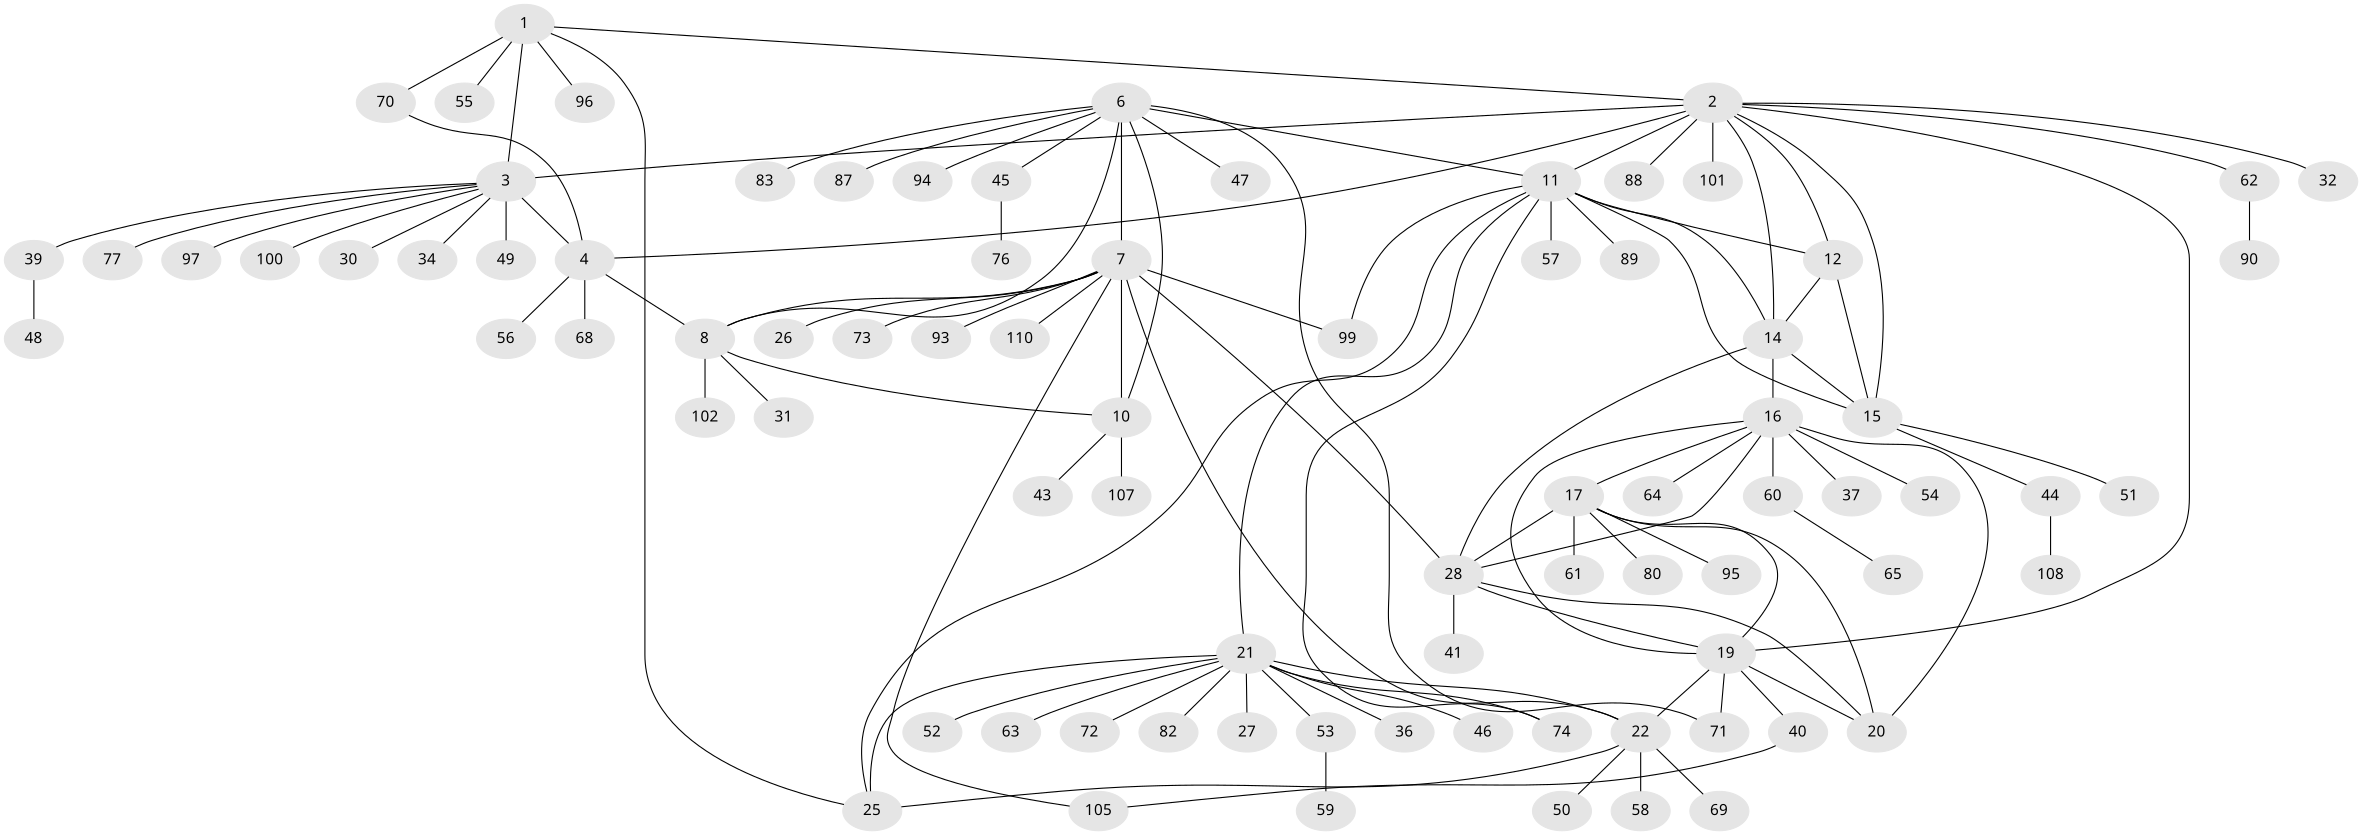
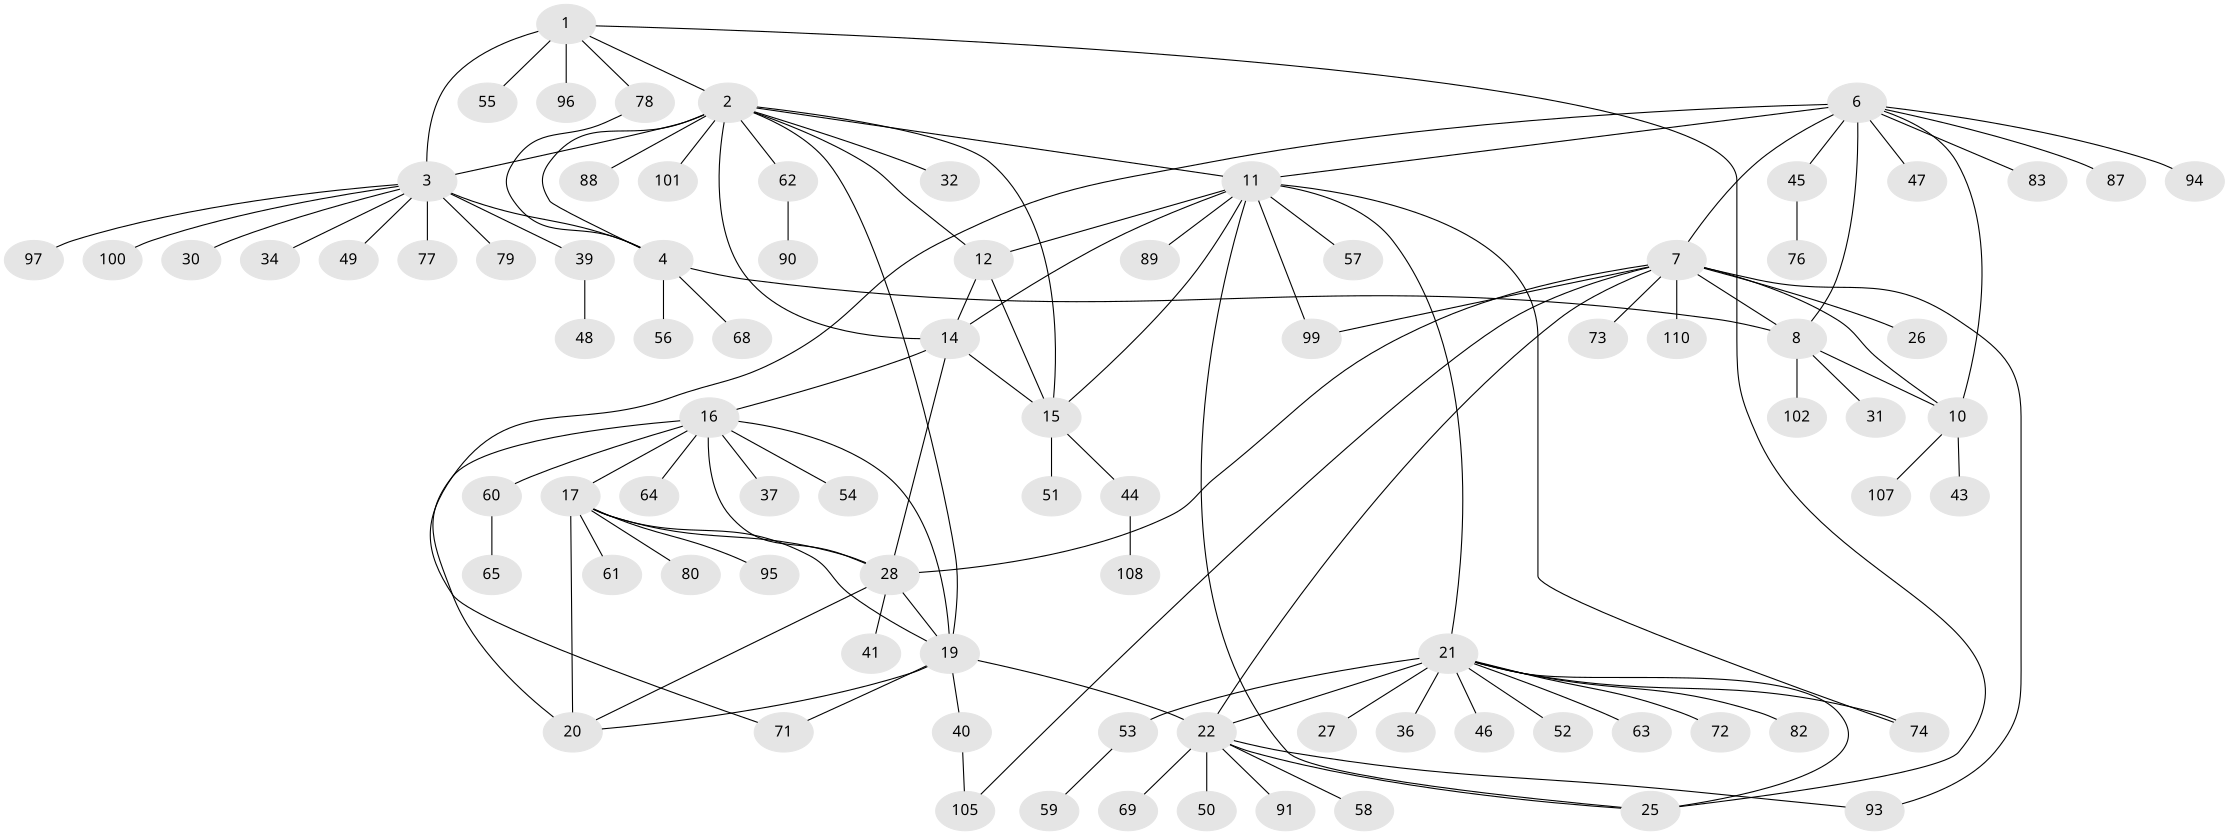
node "70": label "70" -> "78"
node "79": added
edge "22" -- "93": added
node "91": added
